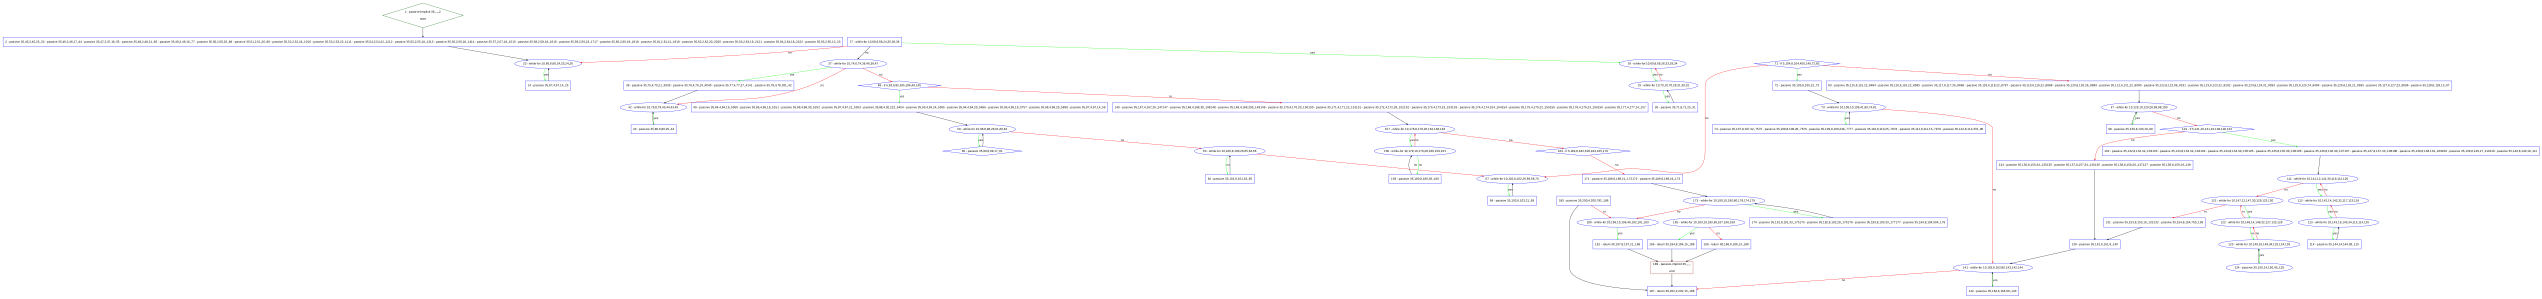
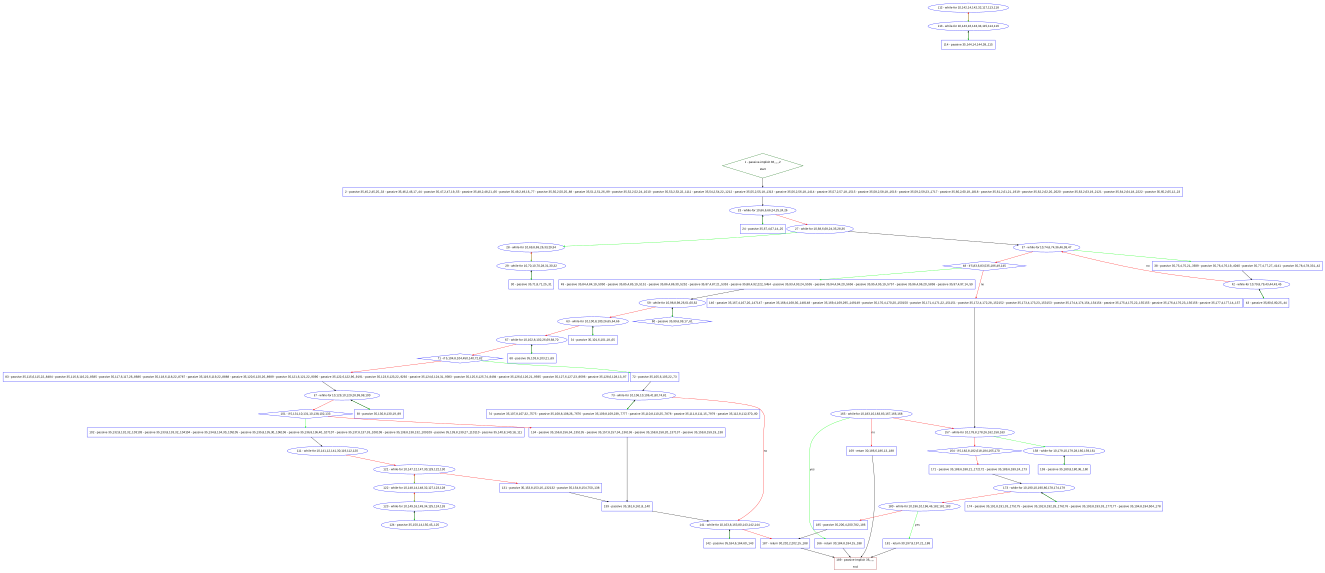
node "27 - while-for 10,68,6,68,24,35,28,36": shape box -> ellipse
edge "27 - while-for 10,68,6,68,24,35,28,36" -> "23 - while-for 10,66,6,66,24,25,24,26": reversed
edge "37 - while-for 10,74,6,74,36,46,38,47" -> "42 - while-for 10,79,8,79,43,44,43,45": reversed
edge "158 - while-for 10,179,10,179,28,160,159,161" -> "157 - while-for 10,178,8,178,26,162,158,163": now "165 - while-for 10,183,10,183,83,167,166,168" -> "157 - while-for 10,178,8,178,26,162,158,163"
edge "71 - if 5,104,8,104,450,140,72,82" -> "67 - while-for 10,102,8,102,26,69,68,70": reversed
edge "111 - while-for 10,141,12,141,30,119,112,120" -> "112 - while-for 10,142,14,142,32,117,113,118": removed, label "yes"
edge "112 - while-for 10,142,14,142,32,117,113,118" -> "111 - while-for 10,141,12,141,30,119,112,120": removed, label "no"
edge "185 - passive 35,200,4,200,782,,186" -> "180 - while-for 10,196,10,196,46,182,181,183": reversed
edge "122 - while-for 10,148,14,148,32,127,123,128" -> "123 - while-for 10,149,16,149,34,125,124,126": label "no" -> "yes"
edge "189 - passive-implicit 36,,,,,, end" -> "187 - return 30,202,2,202,15,,188": reversed
